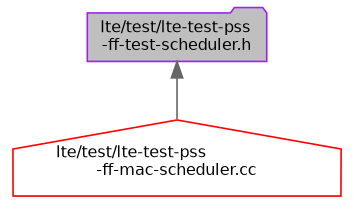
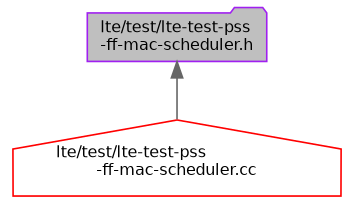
node "lte/test/lte-test-pss -ff-test-scheduler.h": label "lte/test/lte-test-pss -ff-test-scheduler.h" -> "lte/test/lte-test-pss -ff-mac-scheduler.h"
